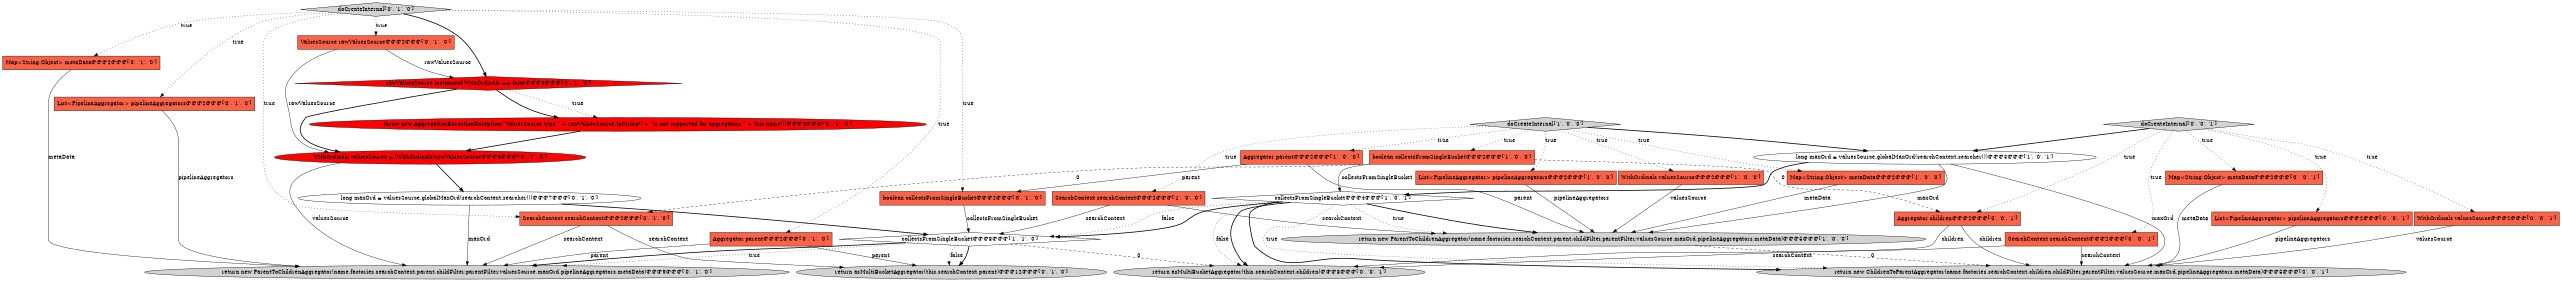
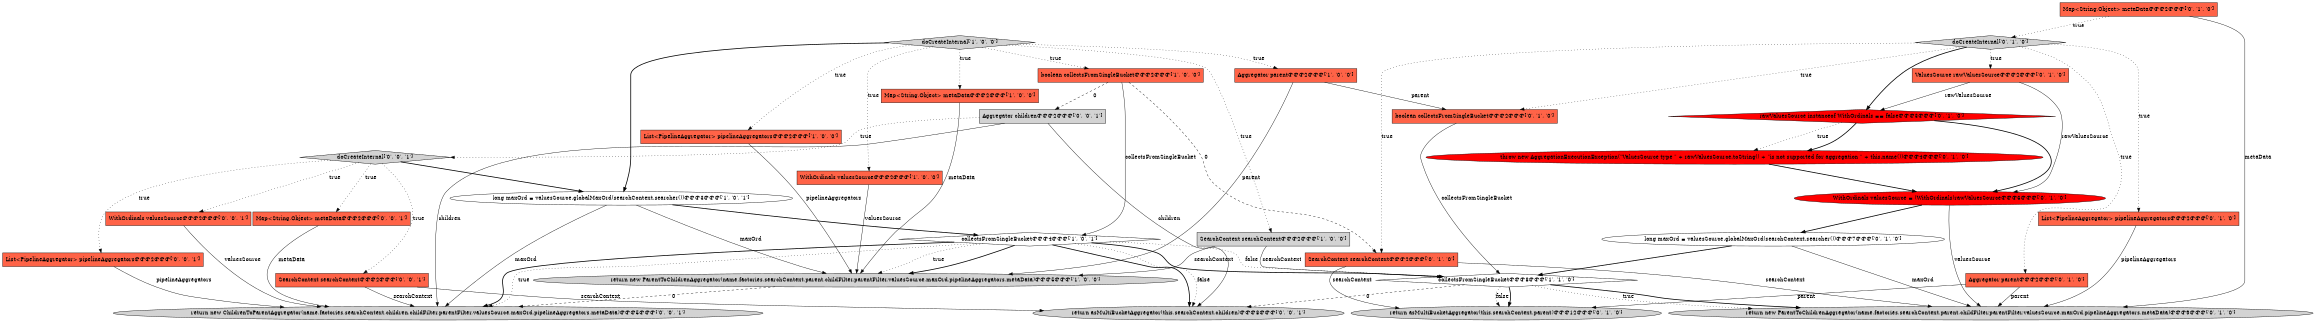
edge "doCreateInternal['0', '1', '0']" -> "Map<String,Object> metaData@@@2@@@['0', '1', '0']": reversed
edge "doCreateInternal['0', '0', '1']" -> "Aggregator children@@@2@@@['0', '0', '1']": reversed
node "SearchContext searchContext@@@2@@@['1', '0', '0']": fillcolor tomato -> lightgray
node "Aggregator children@@@2@@@['0', '0', '1']": fillcolor tomato -> lightgray
